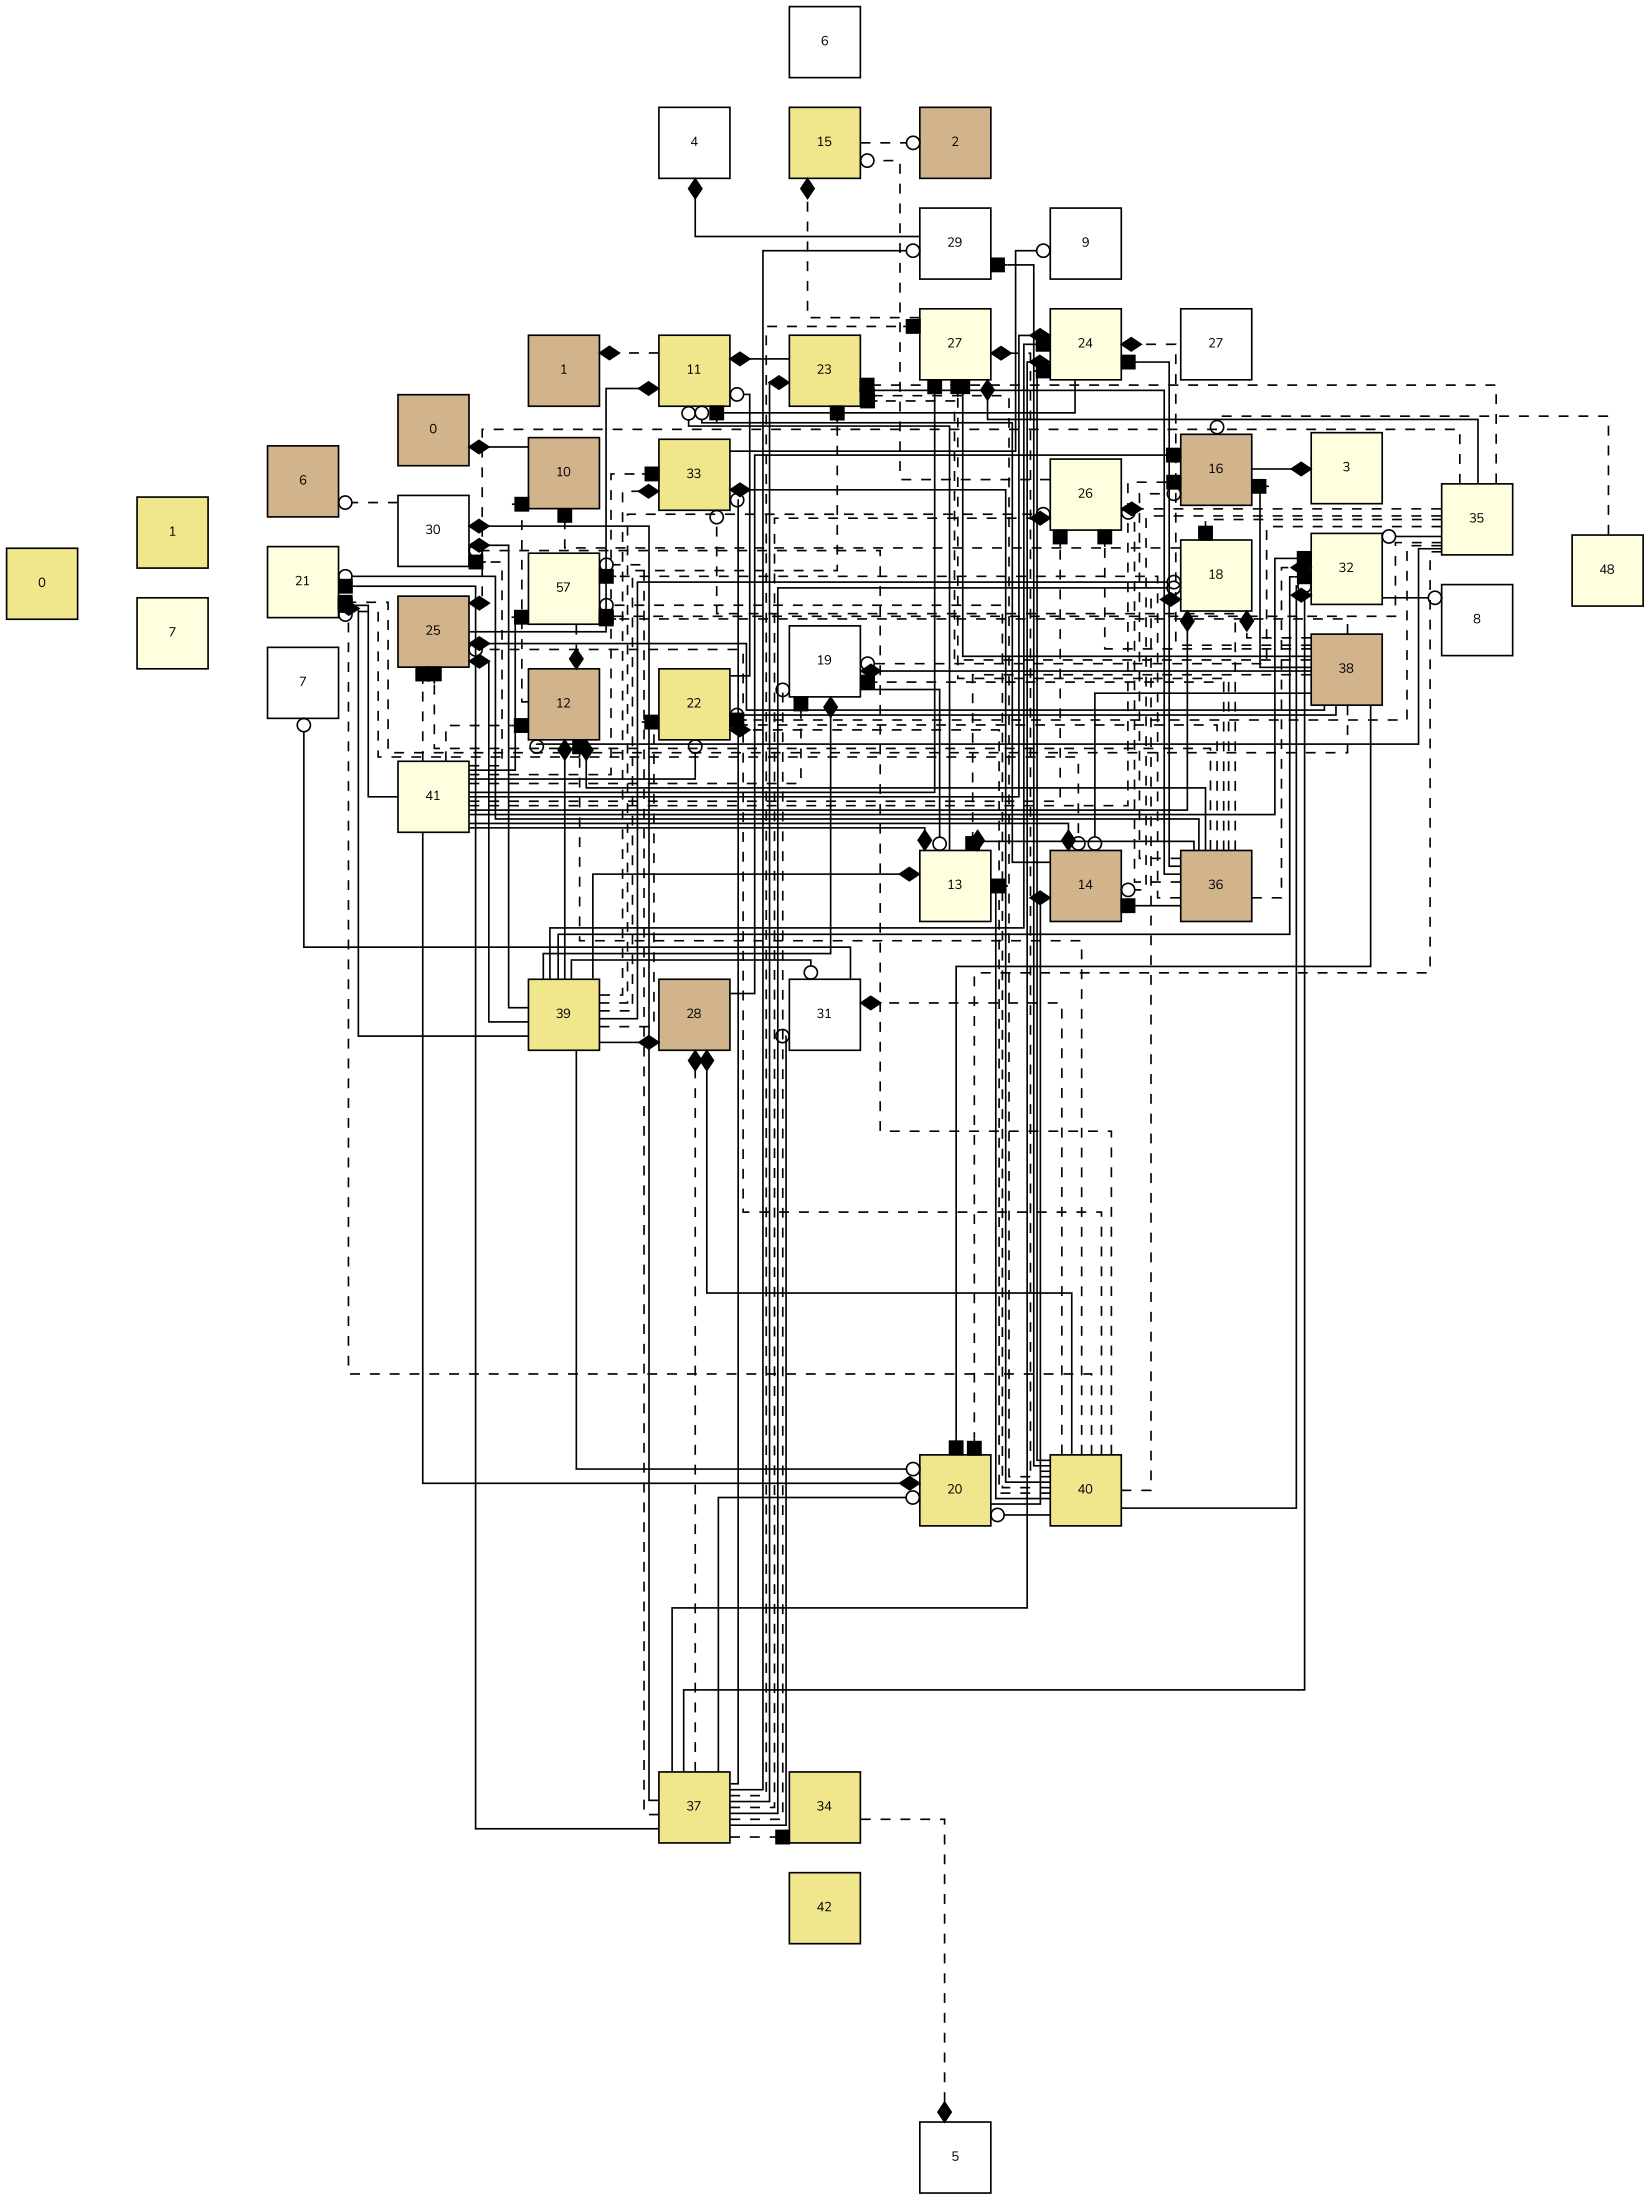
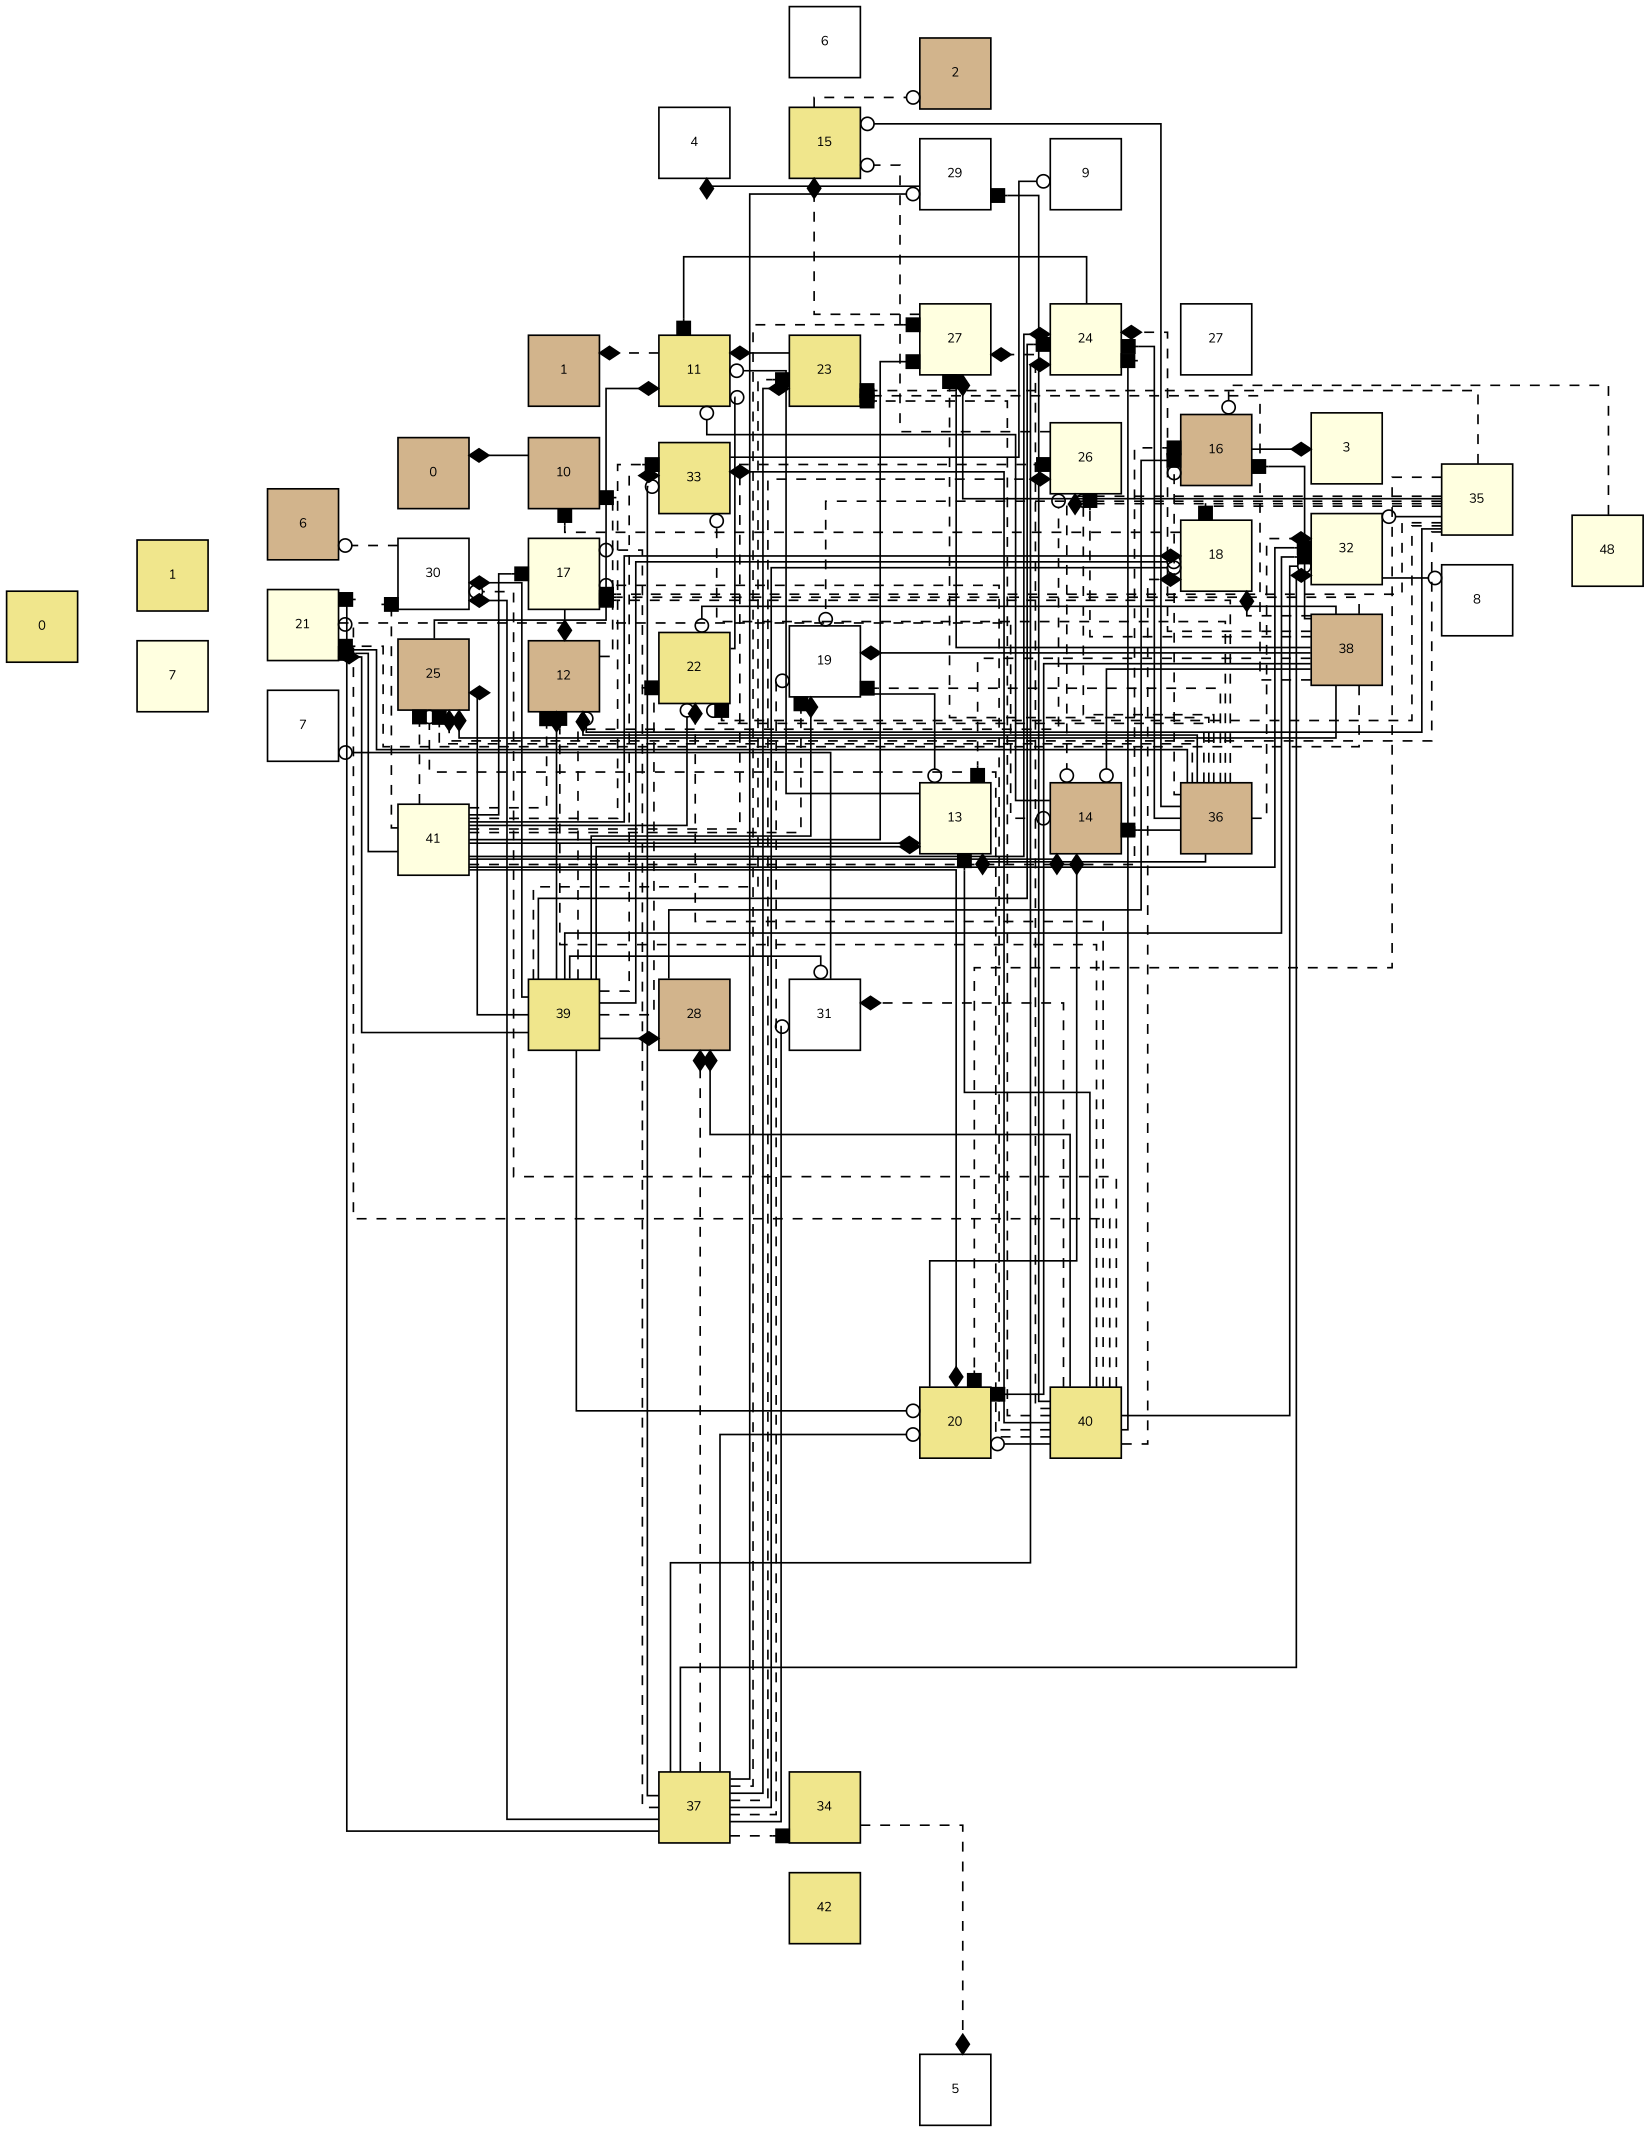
edge "36" -> "23": now "36" -> "15"
node "57": label "57" -> "17"
